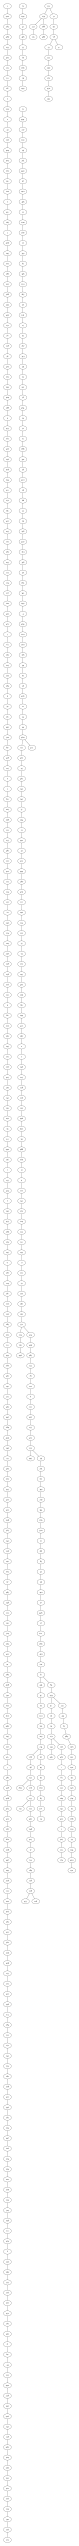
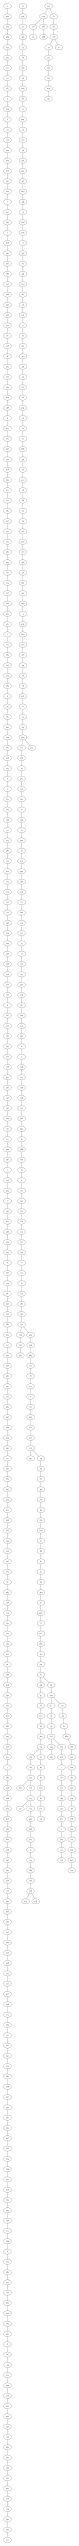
node "82": added
